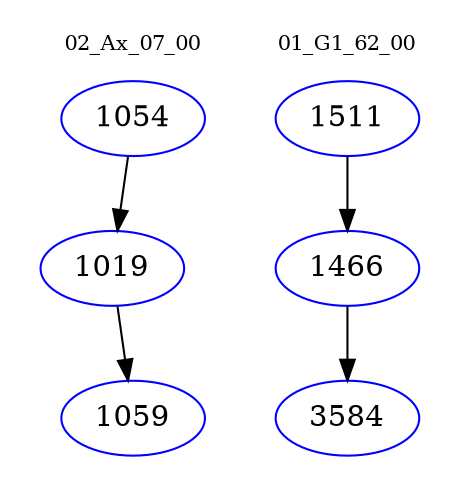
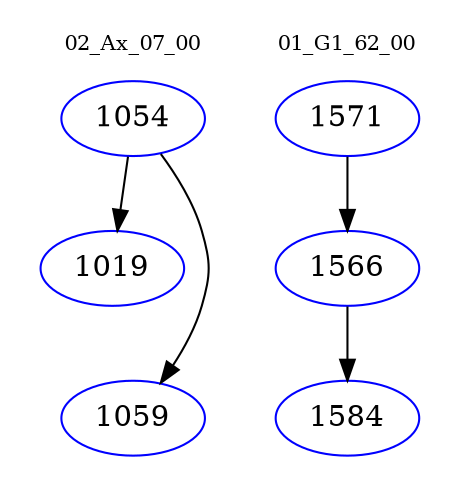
node "1511": label "1511" -> "1571"
node "1466": label "1466" -> "1566"
edge "1019" -> "1059": now "1054" -> "1059"
node "3584": label "3584" -> "1584"
